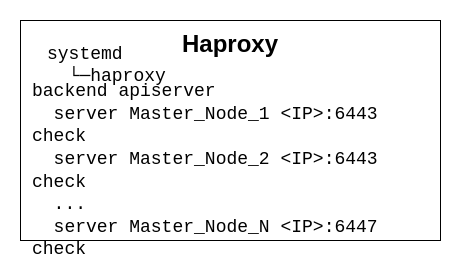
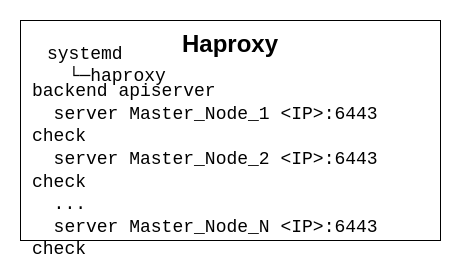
node "backend apiserver server Master_Node_1 <IP>:6443 check server Master_Node_2 <IP>:6443 check ... server Master_Node_N <IP>:6447 check": label "backend apiserver server Master_Node_1 <IP>:6443 check server Master_Node_2 <IP>:6443 check ... server Master_Node_N <IP>:6447 check" -> "backend apiserver server Master_Node_1 <IP>:6443 check server Master_Node_2 <IP>:6443 check ... server Master_Node_N <IP>:6443 check"
